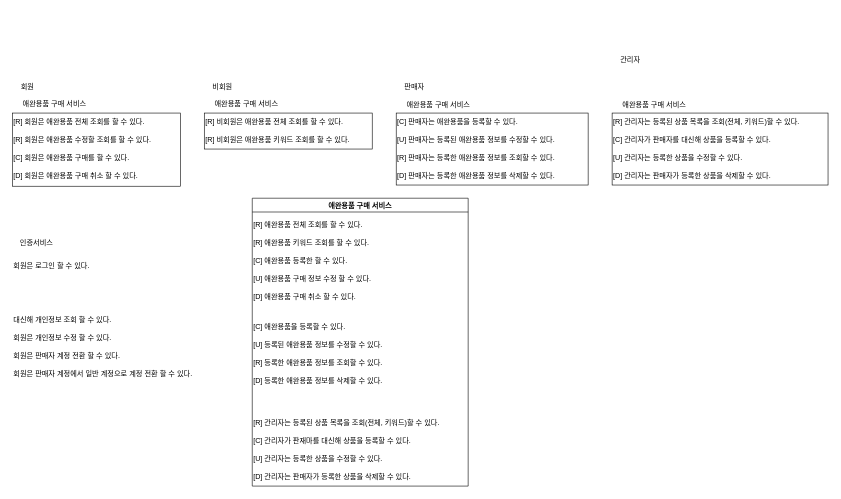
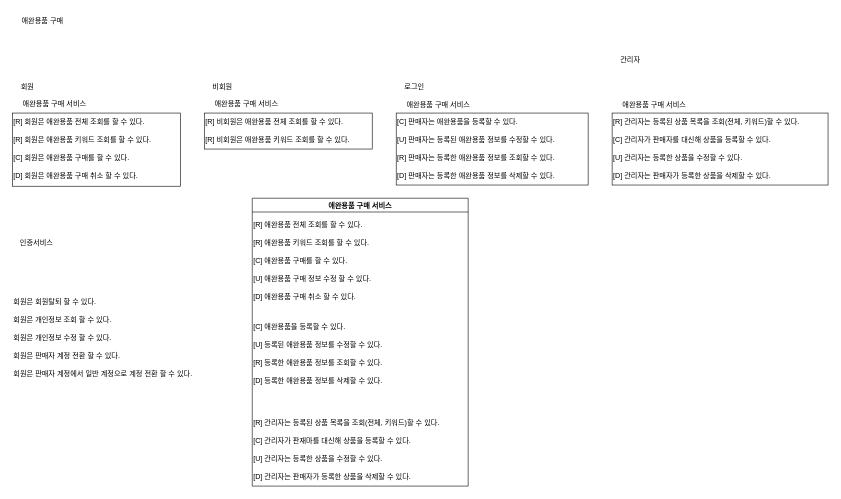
node "애완용품 구매": added
node "판매자": label "판매자" -> "로그인"
node "[R] 회원은 애완용품 수정할 조회를 할 수 있다.": label "[R] 회원은 애완용품 수정할 조회를 할 수 있다." -> "[R] 회원은 애완용품 키워드 조회를 할 수 있다."
node "[C] 애완용품 등록한 할 수 있다.": label "[C] 애완용품 등록한 할 수 있다." -> "[C] 애완용품 구매를 할 수 있다."
node "회원은 로그인 할 수 있다.": removed
node "회원은 회원탈퇴 할 수 있다.": added
node "대신해 개인정보 조회 할 수 있다.": label "대신해 개인정보 조회 할 수 있다." -> "회원은 개인정보 조회 할 수 있다."
